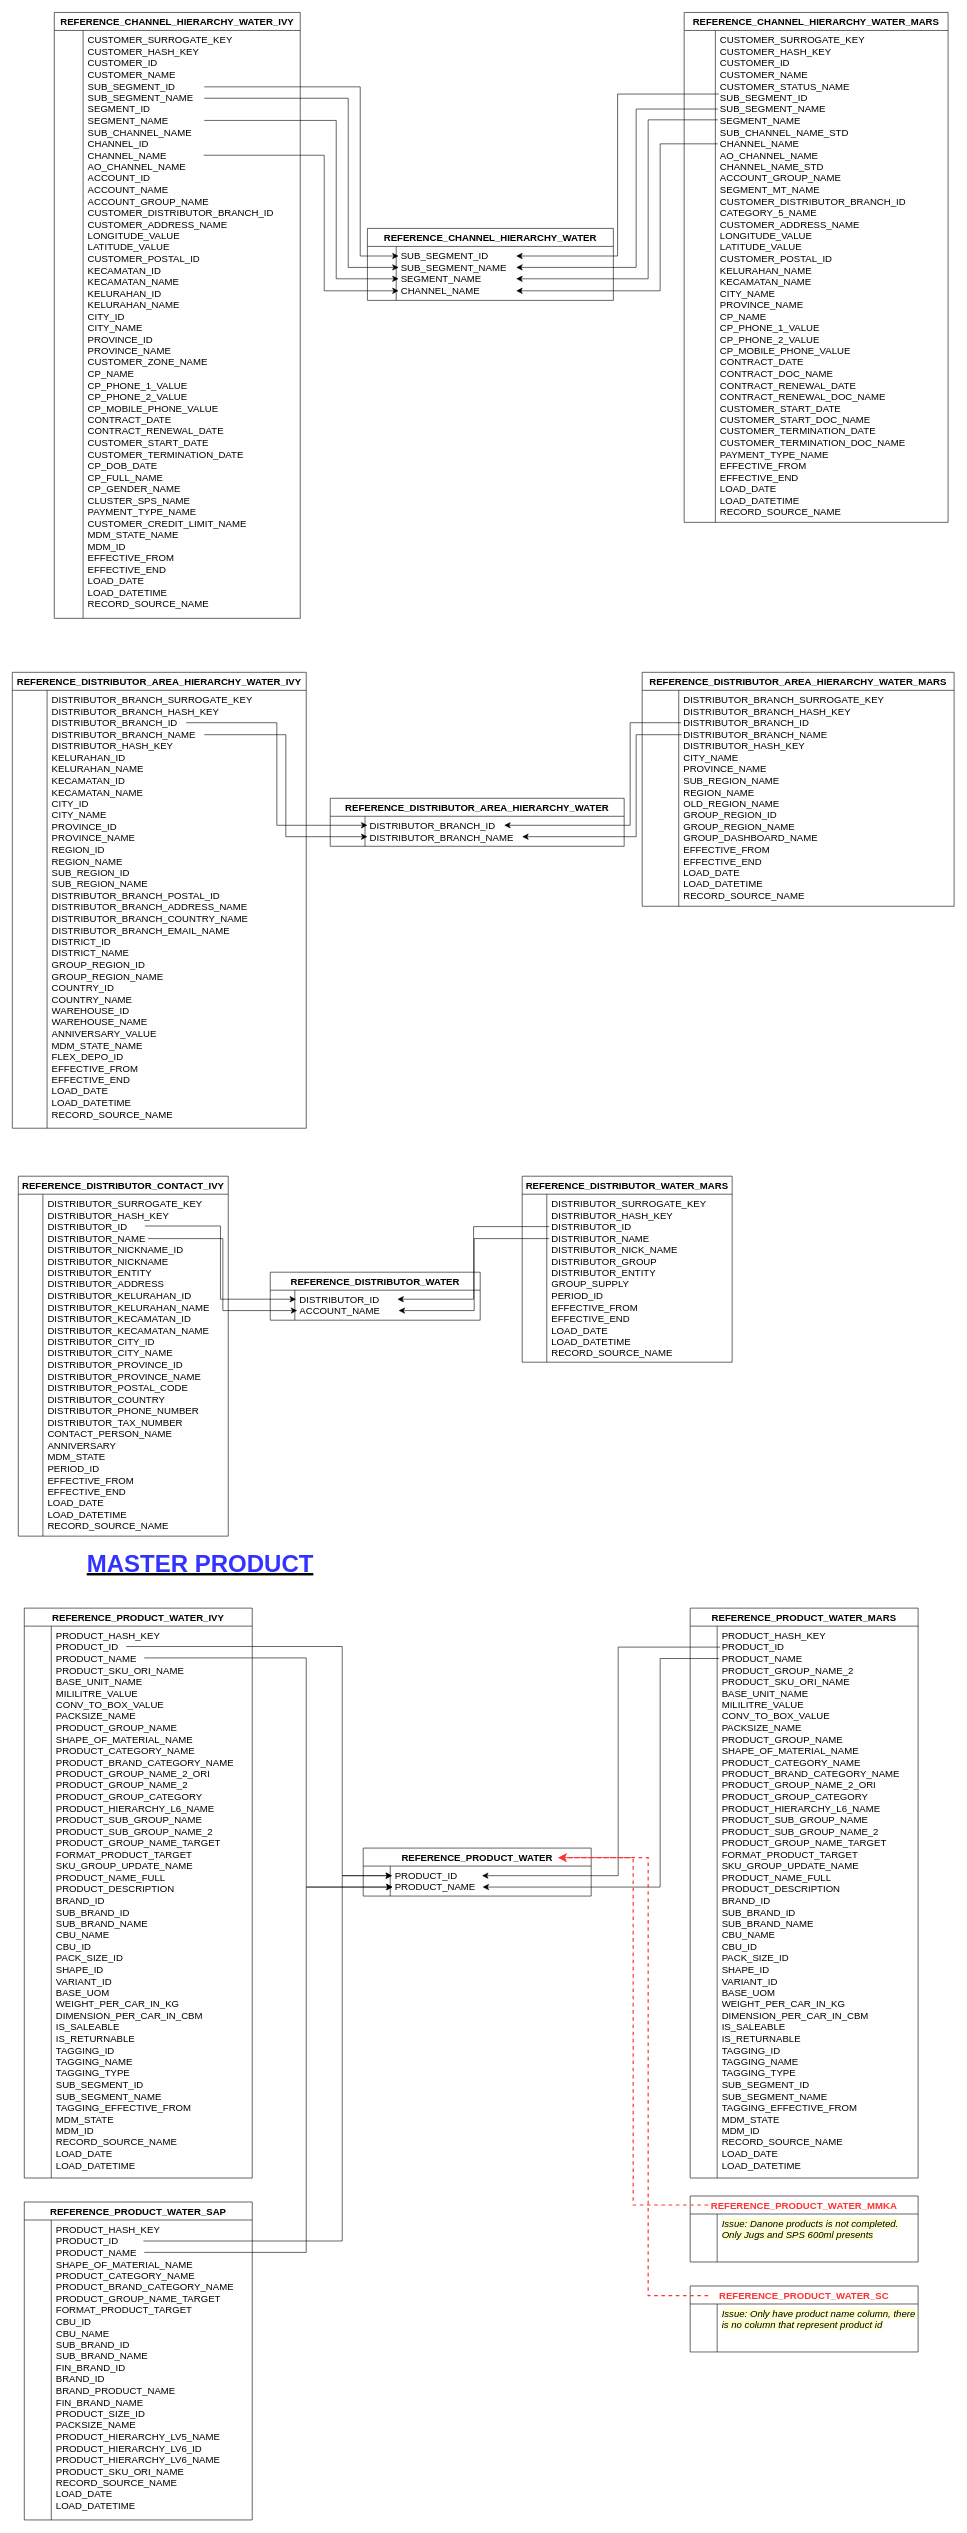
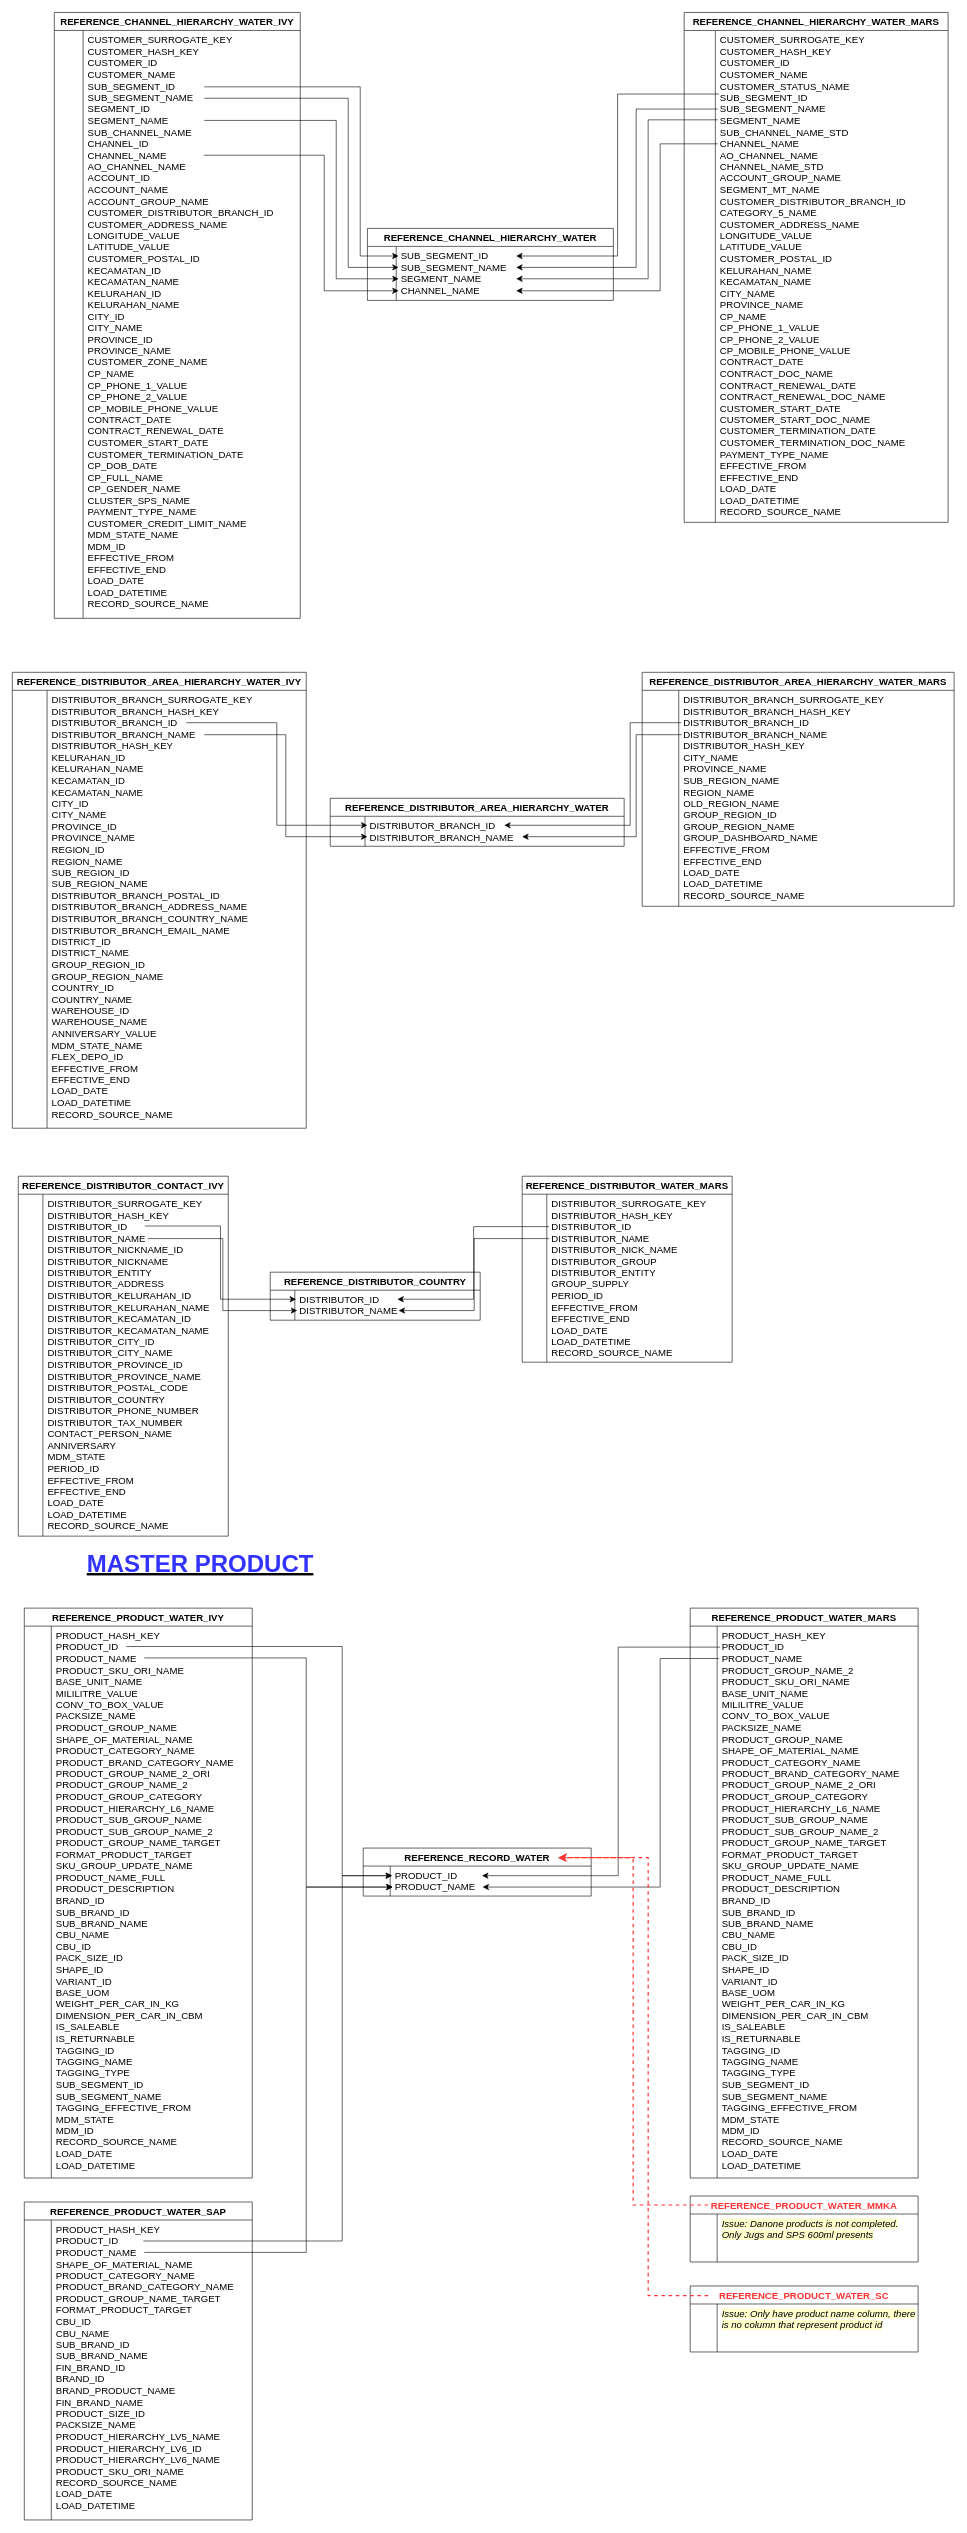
node "REFERENCE_DISTRIBUTOR_WATER": label "REFERENCE_DISTRIBUTOR_WATER" -> "REFERENCE_DISTRIBUTOR_COUNTRY"
node "DISTRIBUTOR_ID ACCOUNT_NAME": label "DISTRIBUTOR_ID ACCOUNT_NAME" -> "DISTRIBUTOR_ID DISTRIBUTOR_NAME"
node "REFERENCE_PRODUCT_WATER": label "REFERENCE_PRODUCT_WATER" -> "REFERENCE_RECORD_WATER"
